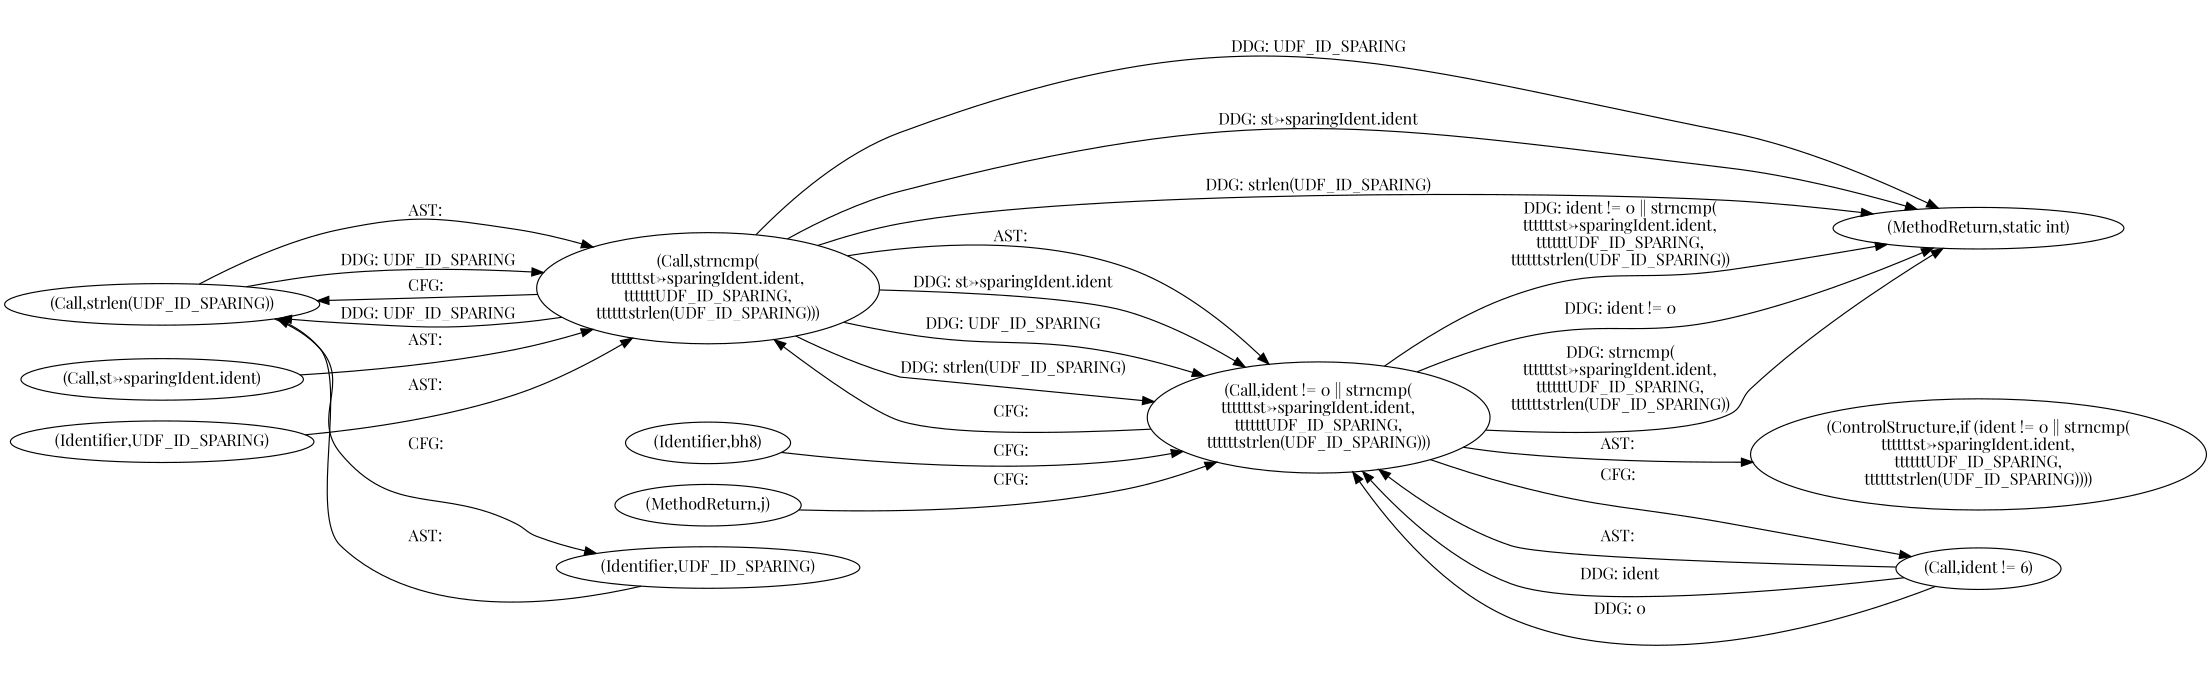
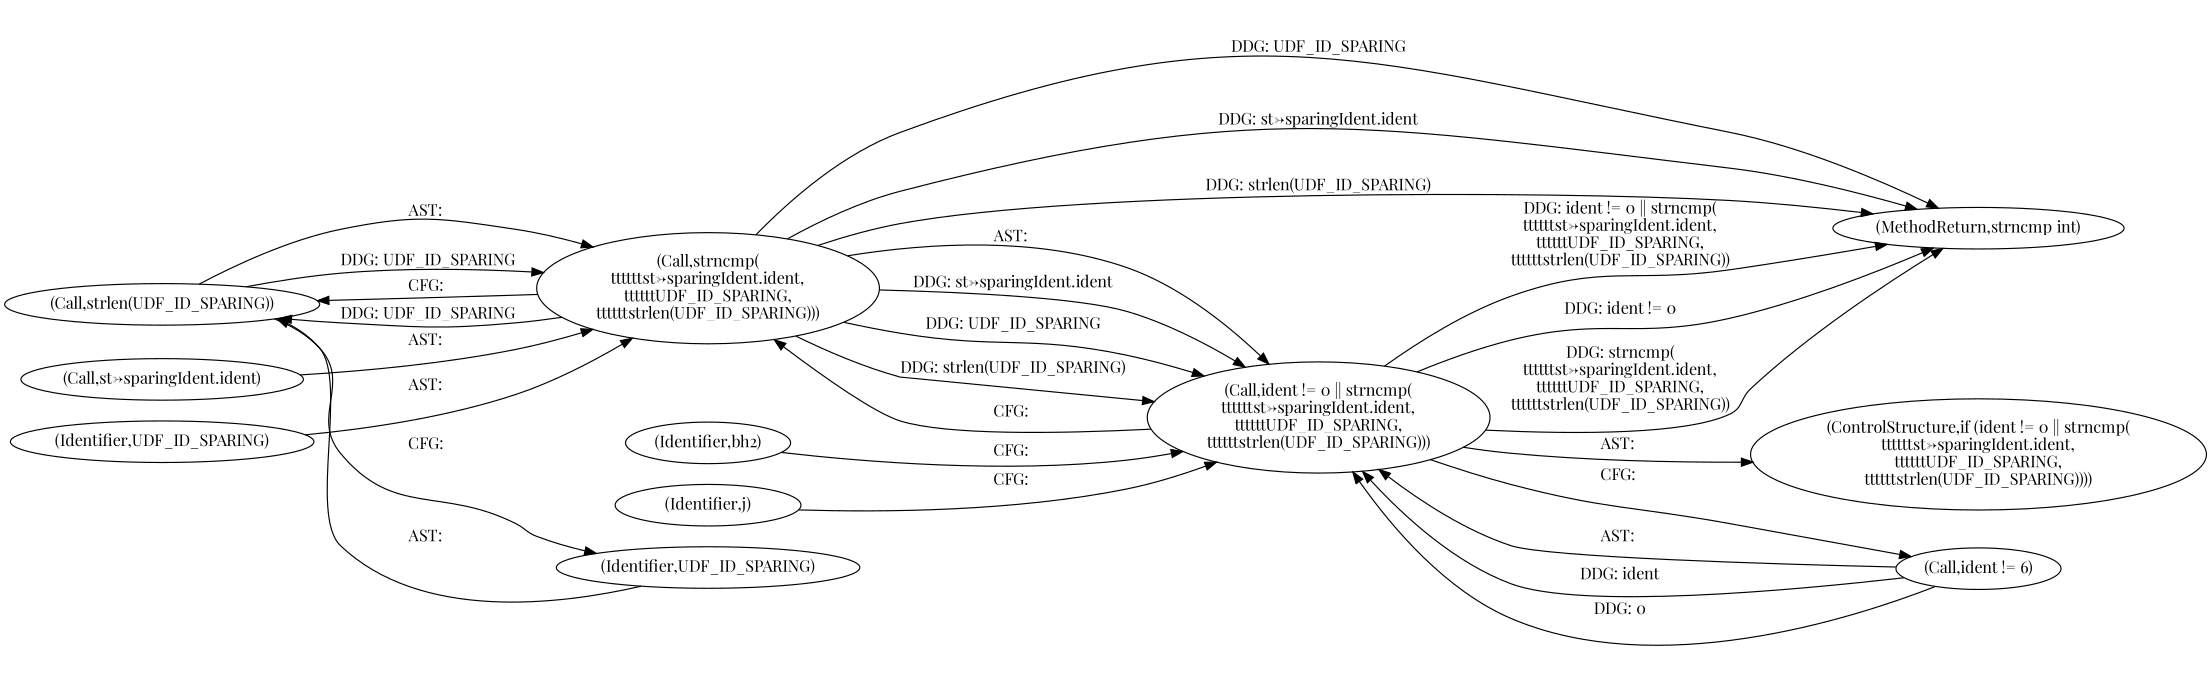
node "(MethodReturn,static int)": label "(MethodReturn,static int)" -> "(MethodReturn,strncmp int)"
node "(Identifier,bh8)": label "(Identifier,bh8)" -> "(Identifier,bh2)"
node "(MethodReturn,j)": label "(MethodReturn,j)" -> "(Identifier,j)"
